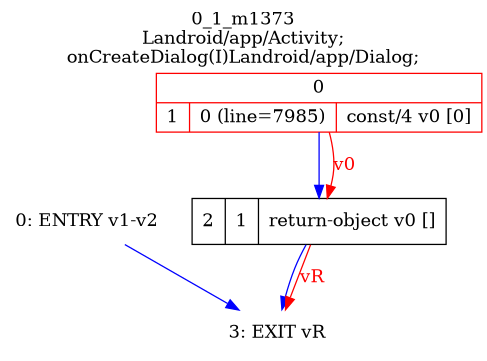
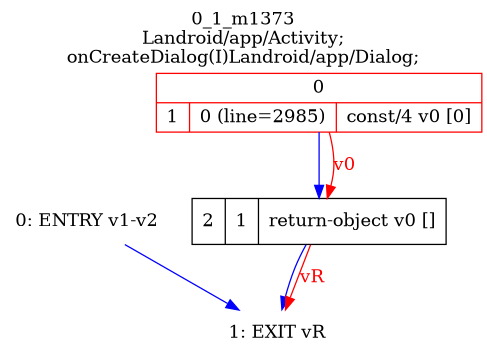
node "0": text "0 (line=7985)" -> "0 (line=2985)"
node "3: EXIT vR": label "3: EXIT vR" -> "1: EXIT vR"
